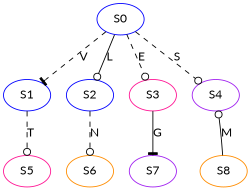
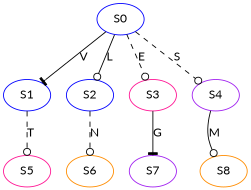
edge "S0" -> "S1": style dashed -> solid
edge "S8" -> "S4": reversed
